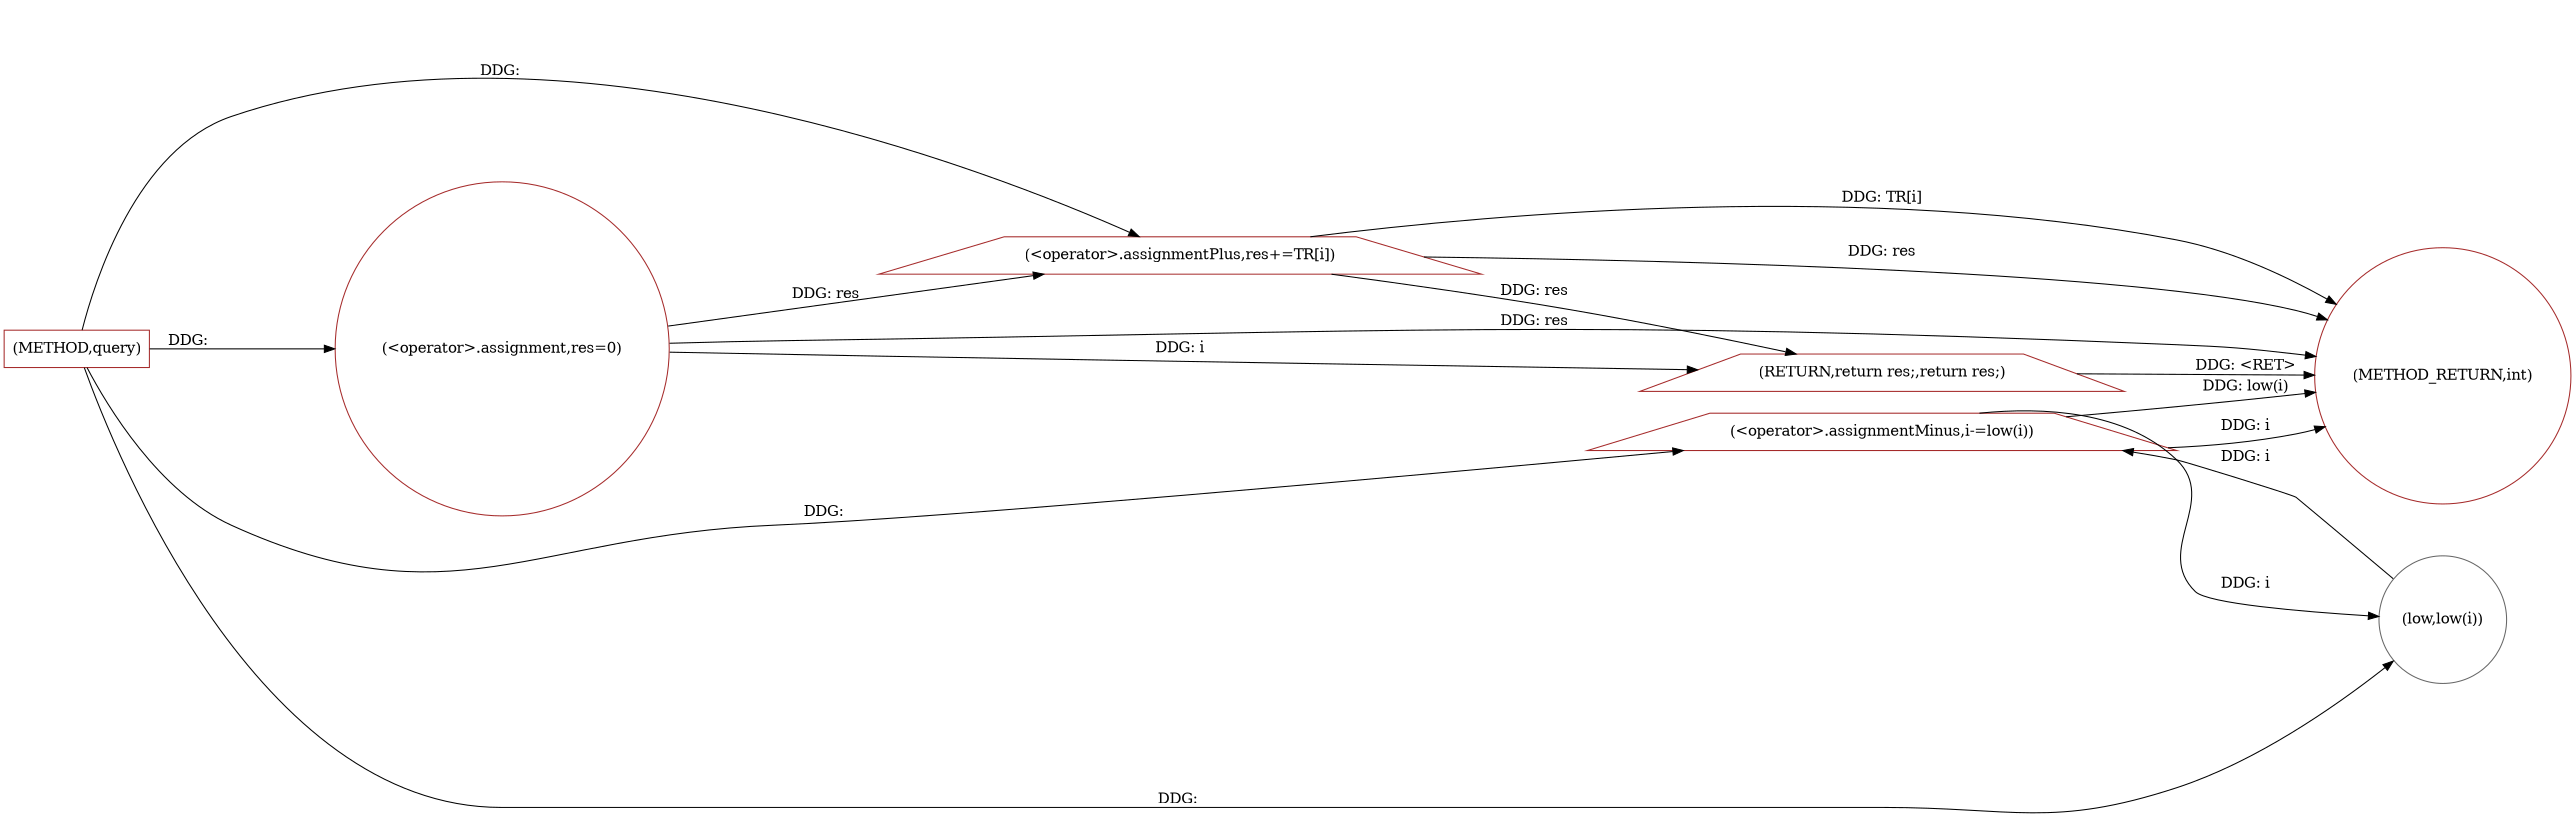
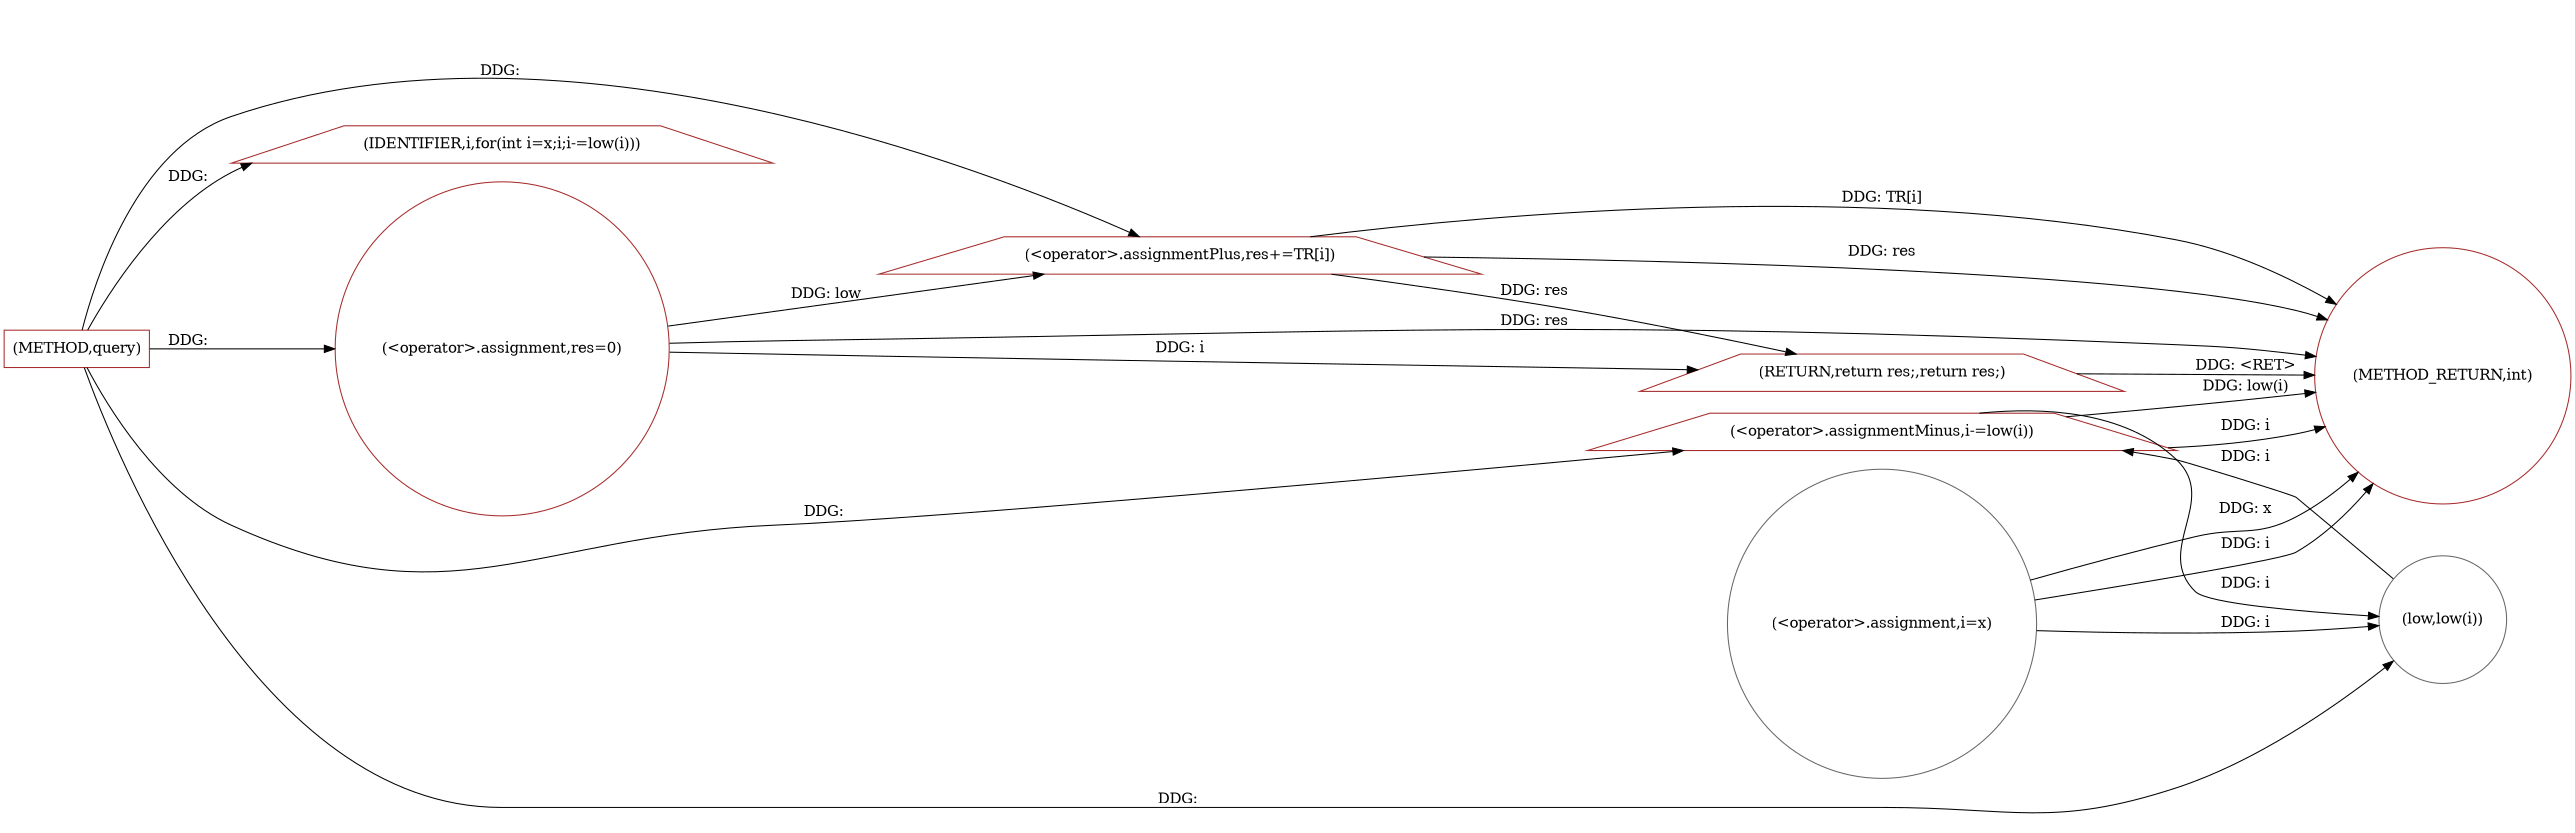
node "(IDENTIFIER,i,for(int i=x;i;i-=low(i)))": added
edge "(<operator>.assignment,res=0)" -> "(<operator>.assignmentPlus,res+=TR[i])": label "DDG: res" -> "DDG: low"
node "(<operator>.assignment,i=x)": added
